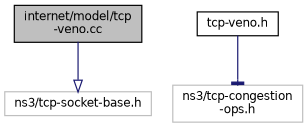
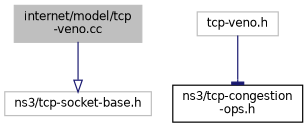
node "internet/model/tcp -veno.cc": color black -> grey75
node "tcp-veno.h": color black -> grey75
node "ns3/tcp-congestion -ops.h": color grey75 -> black
